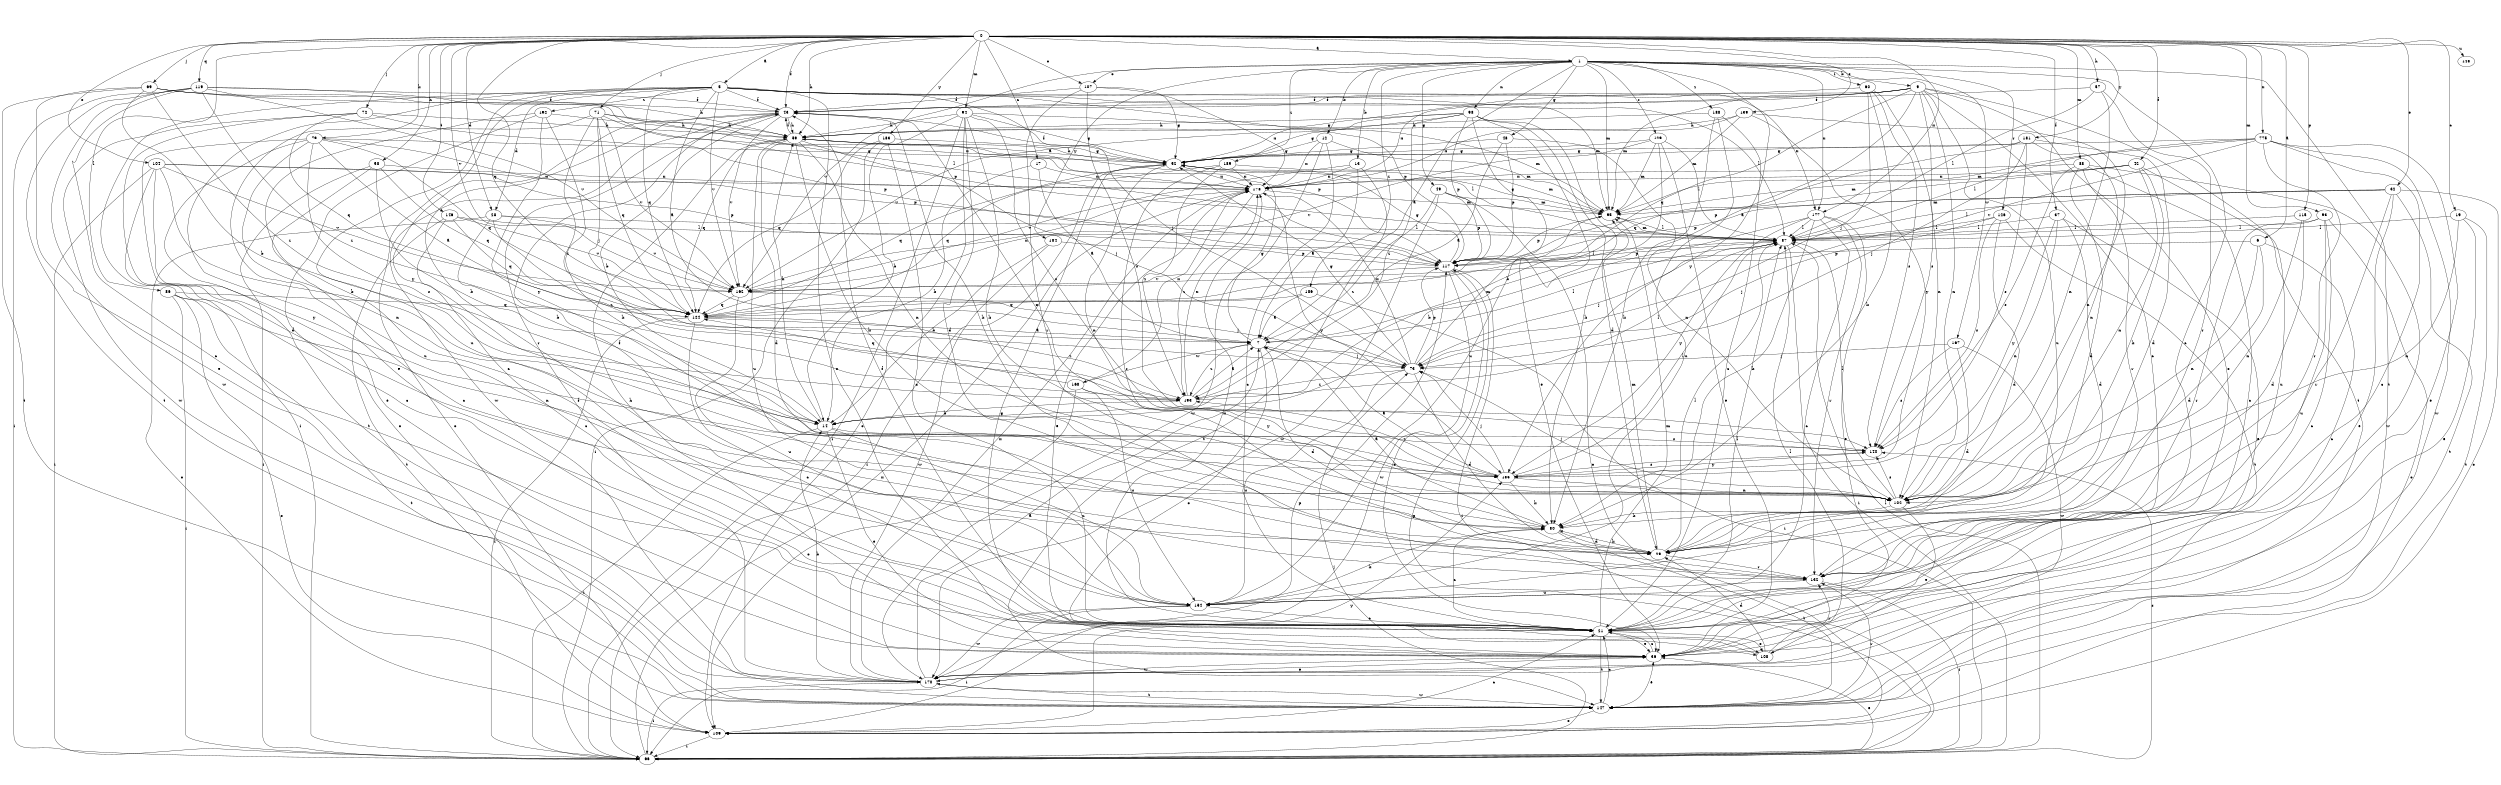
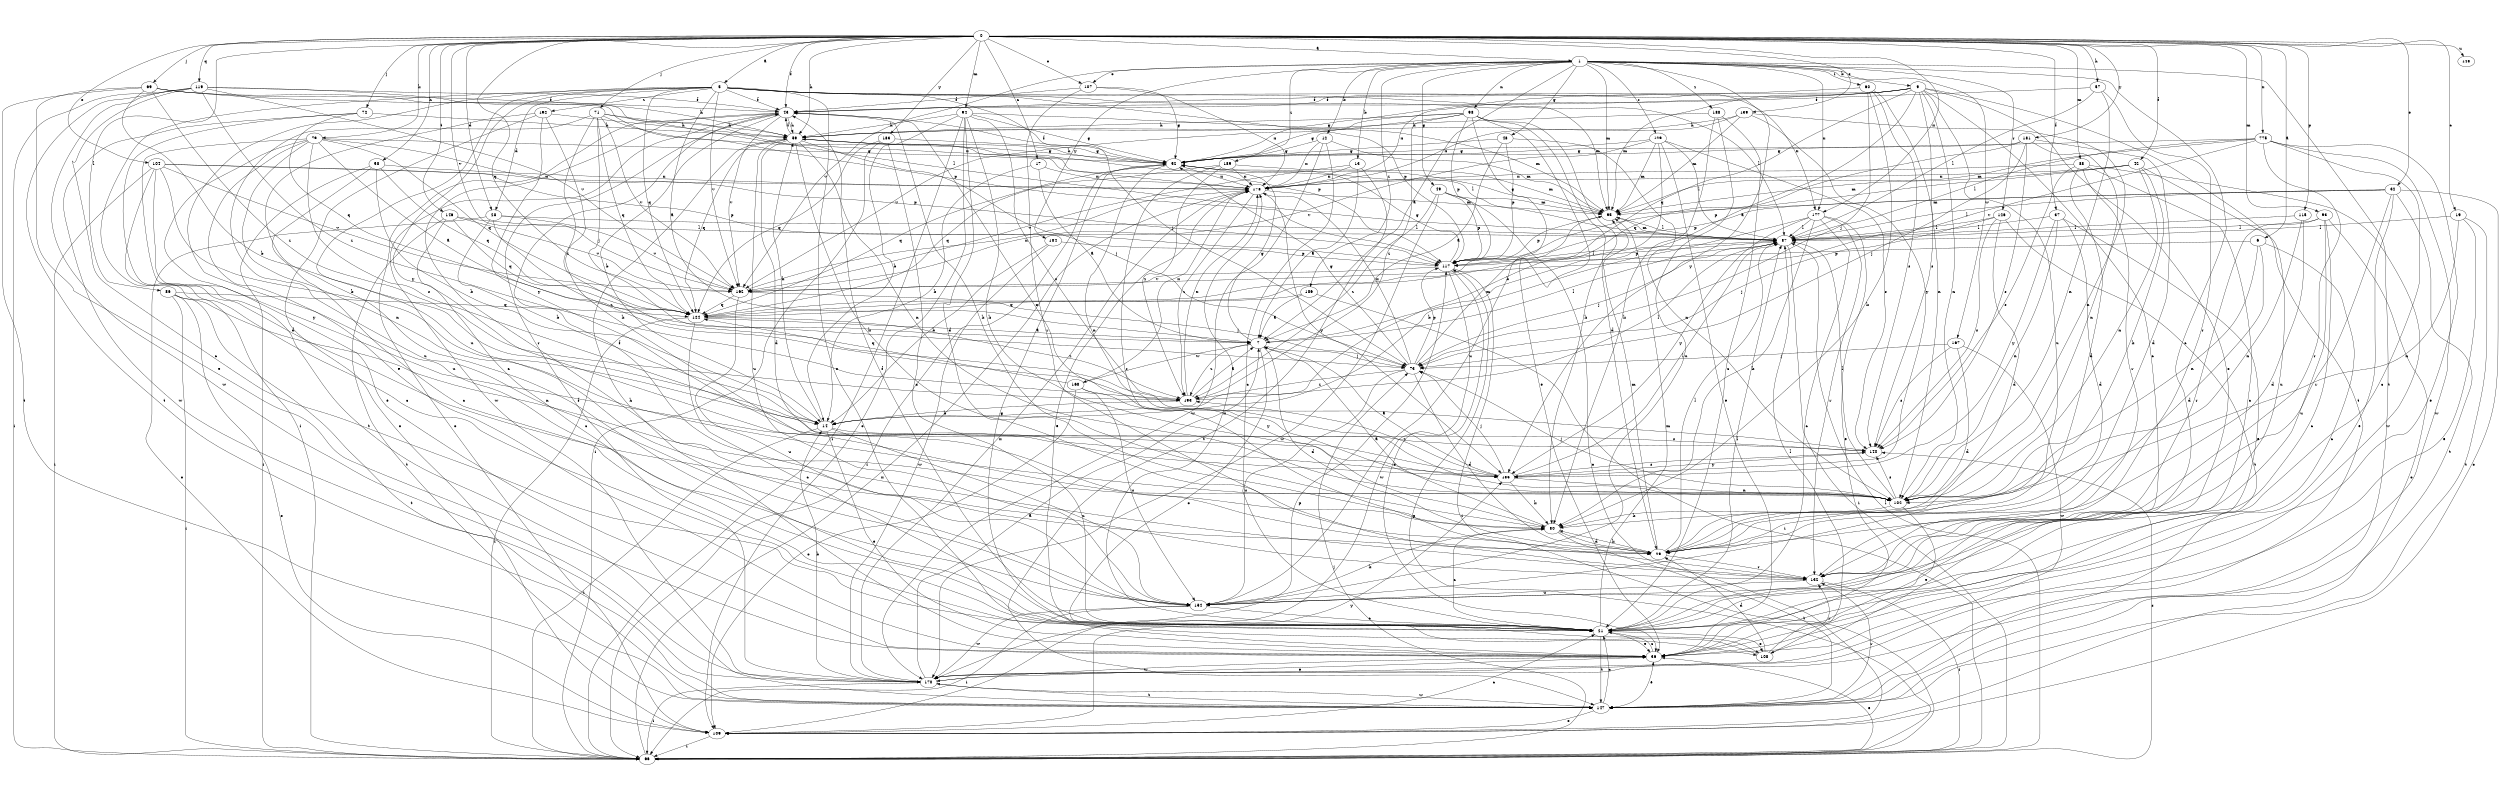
edge "59" -> "52": label "a" -> "g"
edge "72" -> "117": removed, label "p"
edge "107" -> "140": now "129" -> "140"
edge "79" -> "154": added, label "u"
